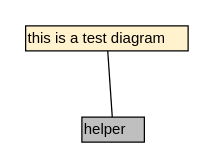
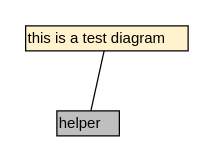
node "helper": moved (113, 129) -> (88, 123)
